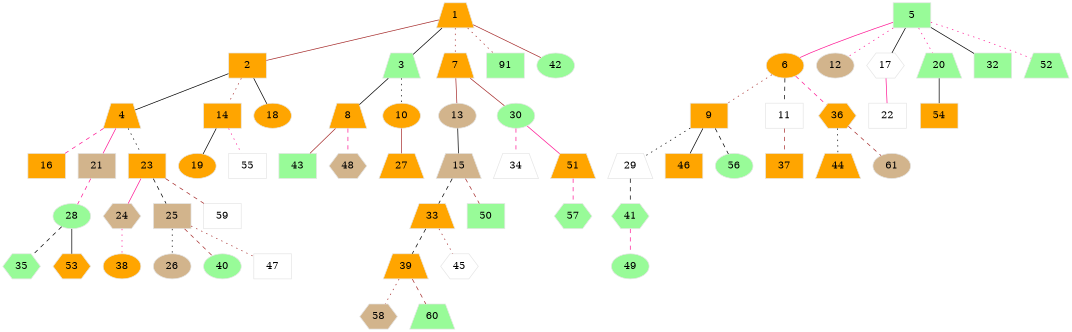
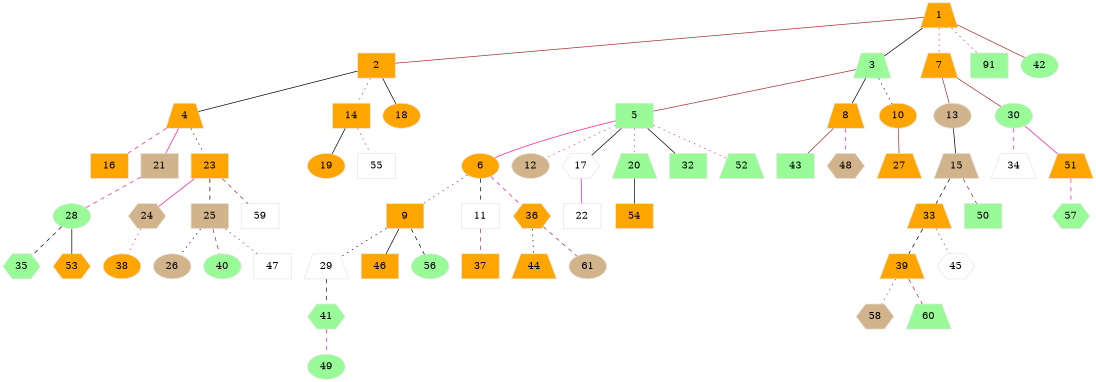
edge "3" -- "5": added
